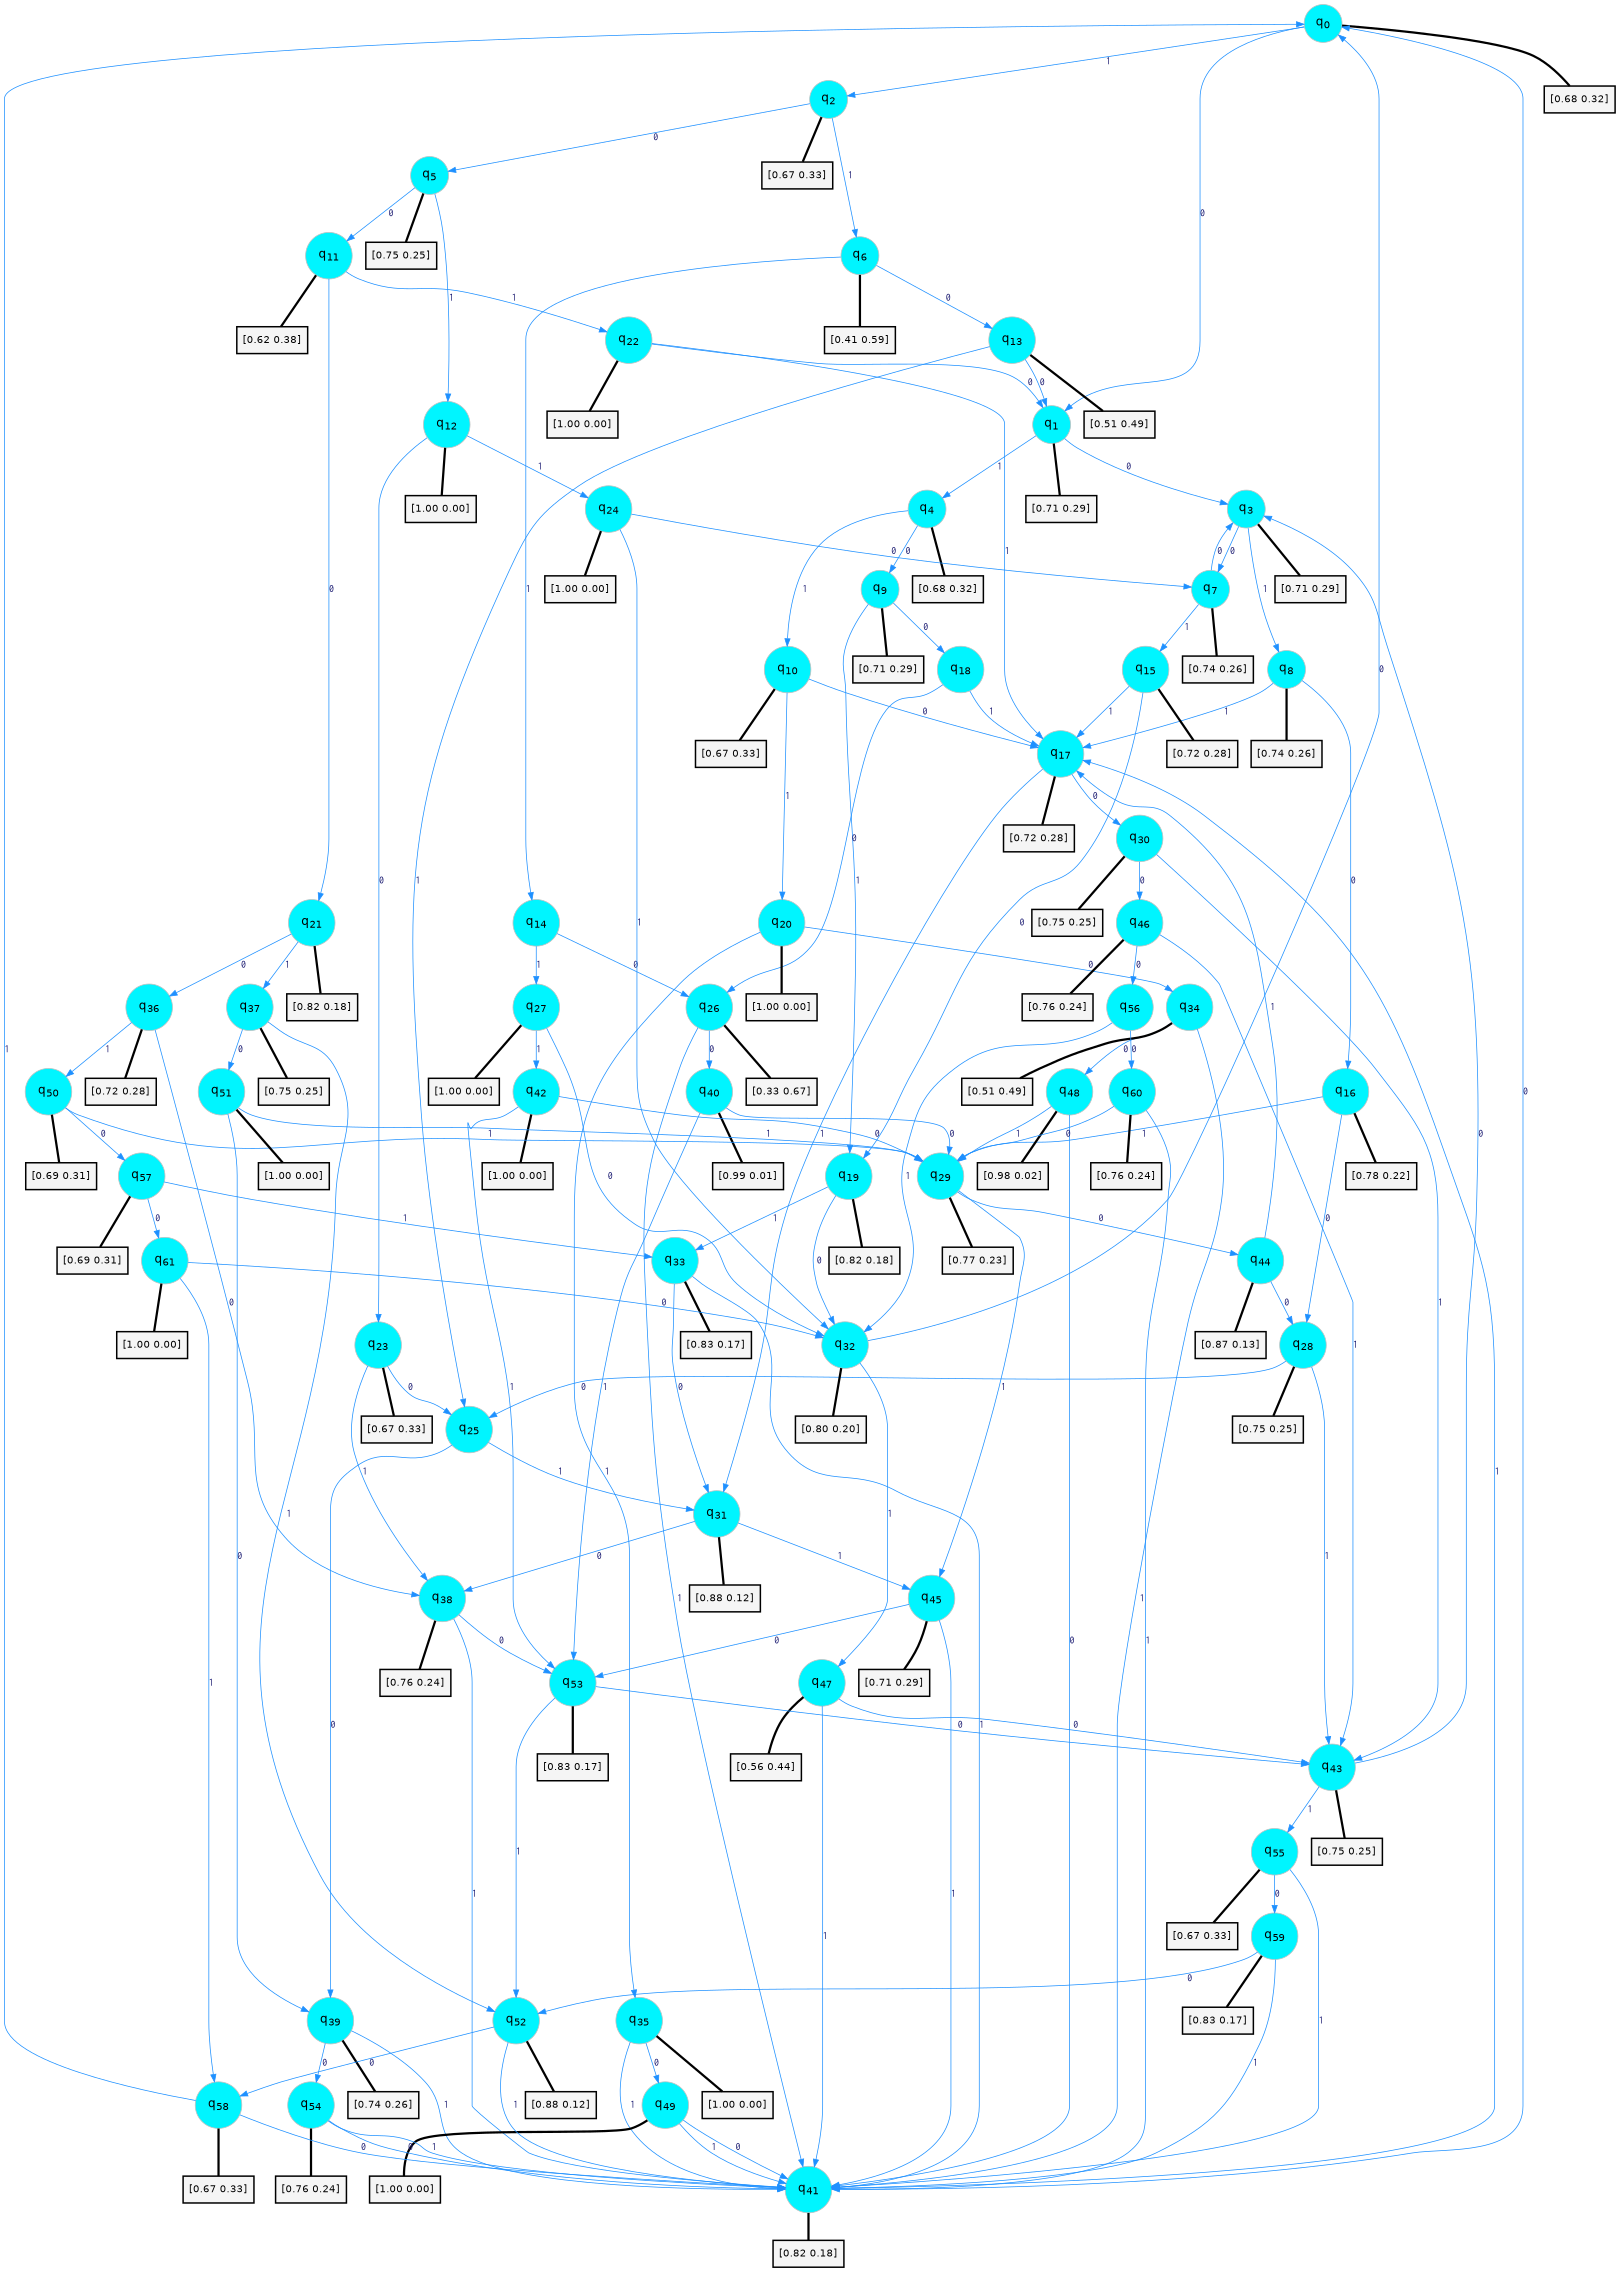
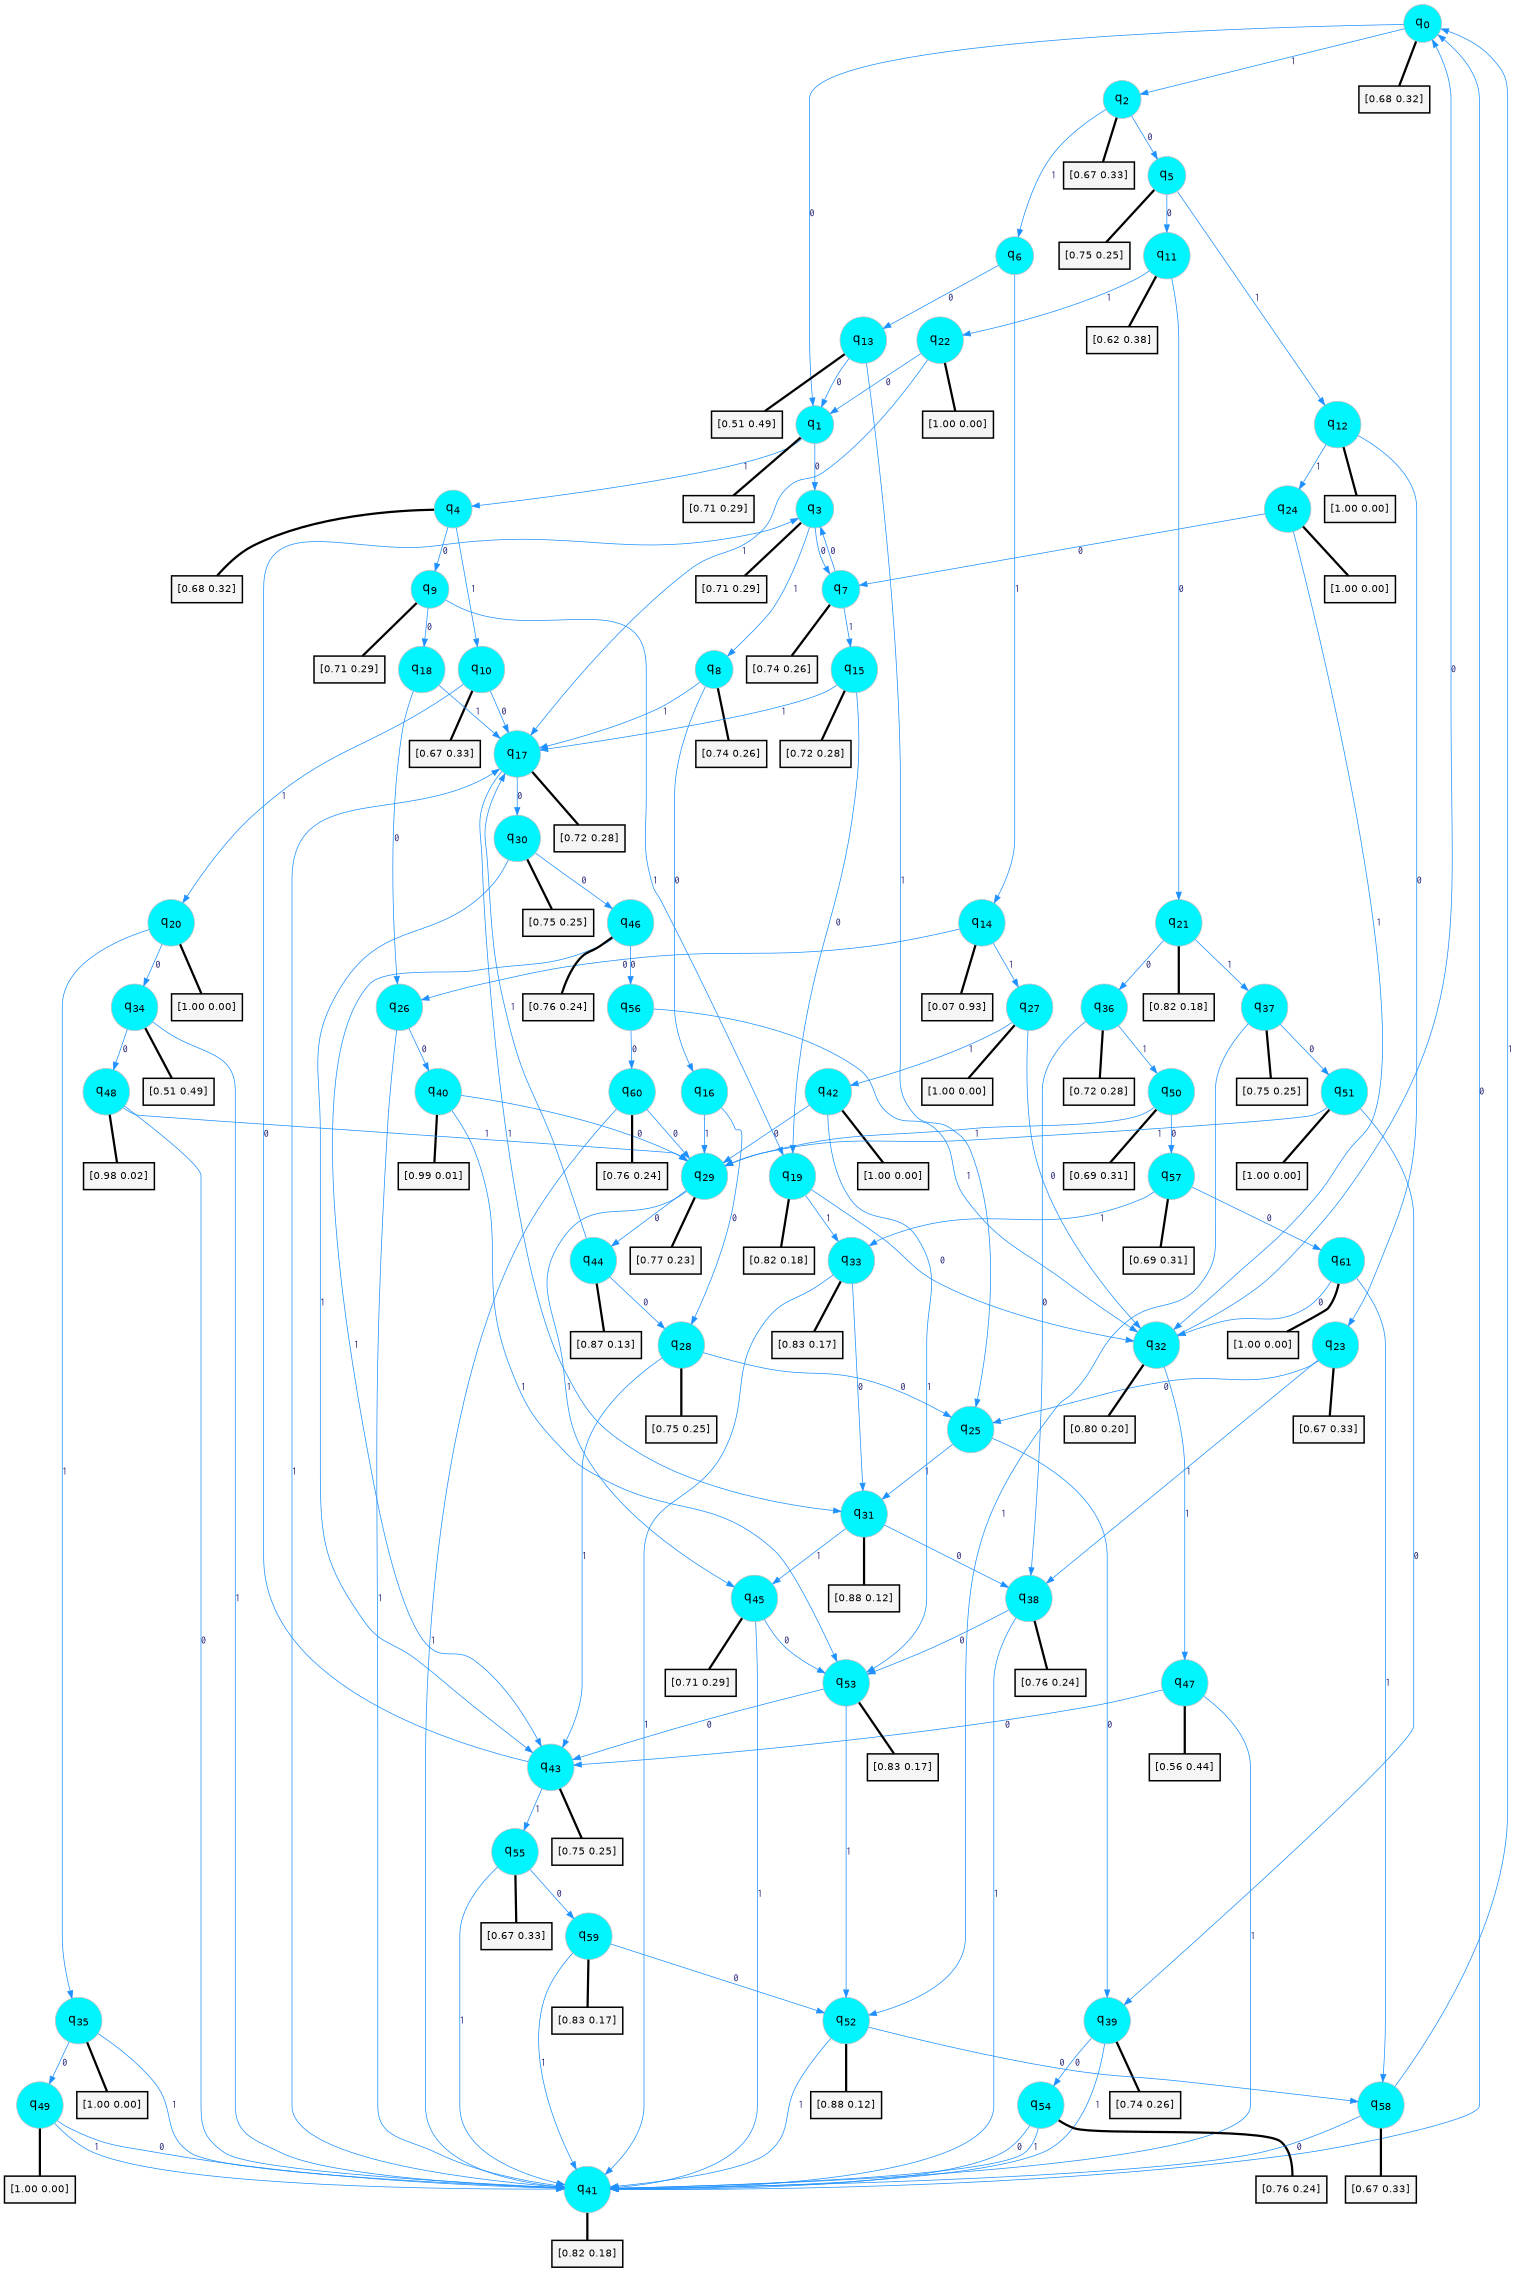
node "[0.41 0.59]": removed
node "[0.07 0.93]": added
node "[0.33 0.67]": removed
node "[0.78 0.22]": removed
